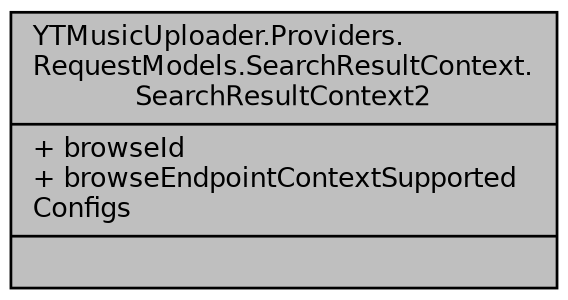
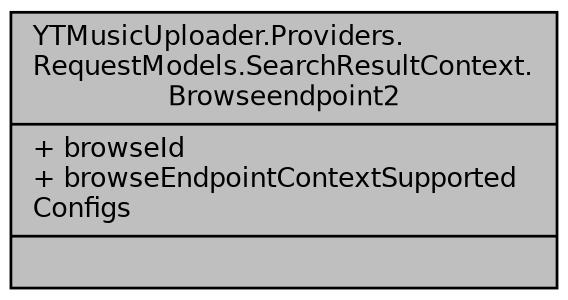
node "YTMusicUploader.Providers.": text "SearchResultContext2" -> "Browseendpoint2"
